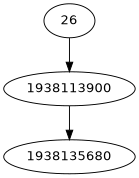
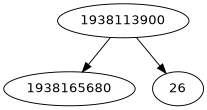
edge "26" -> "1938113900": reversed
node "1938135680": label "1938135680" -> "1938165680"
